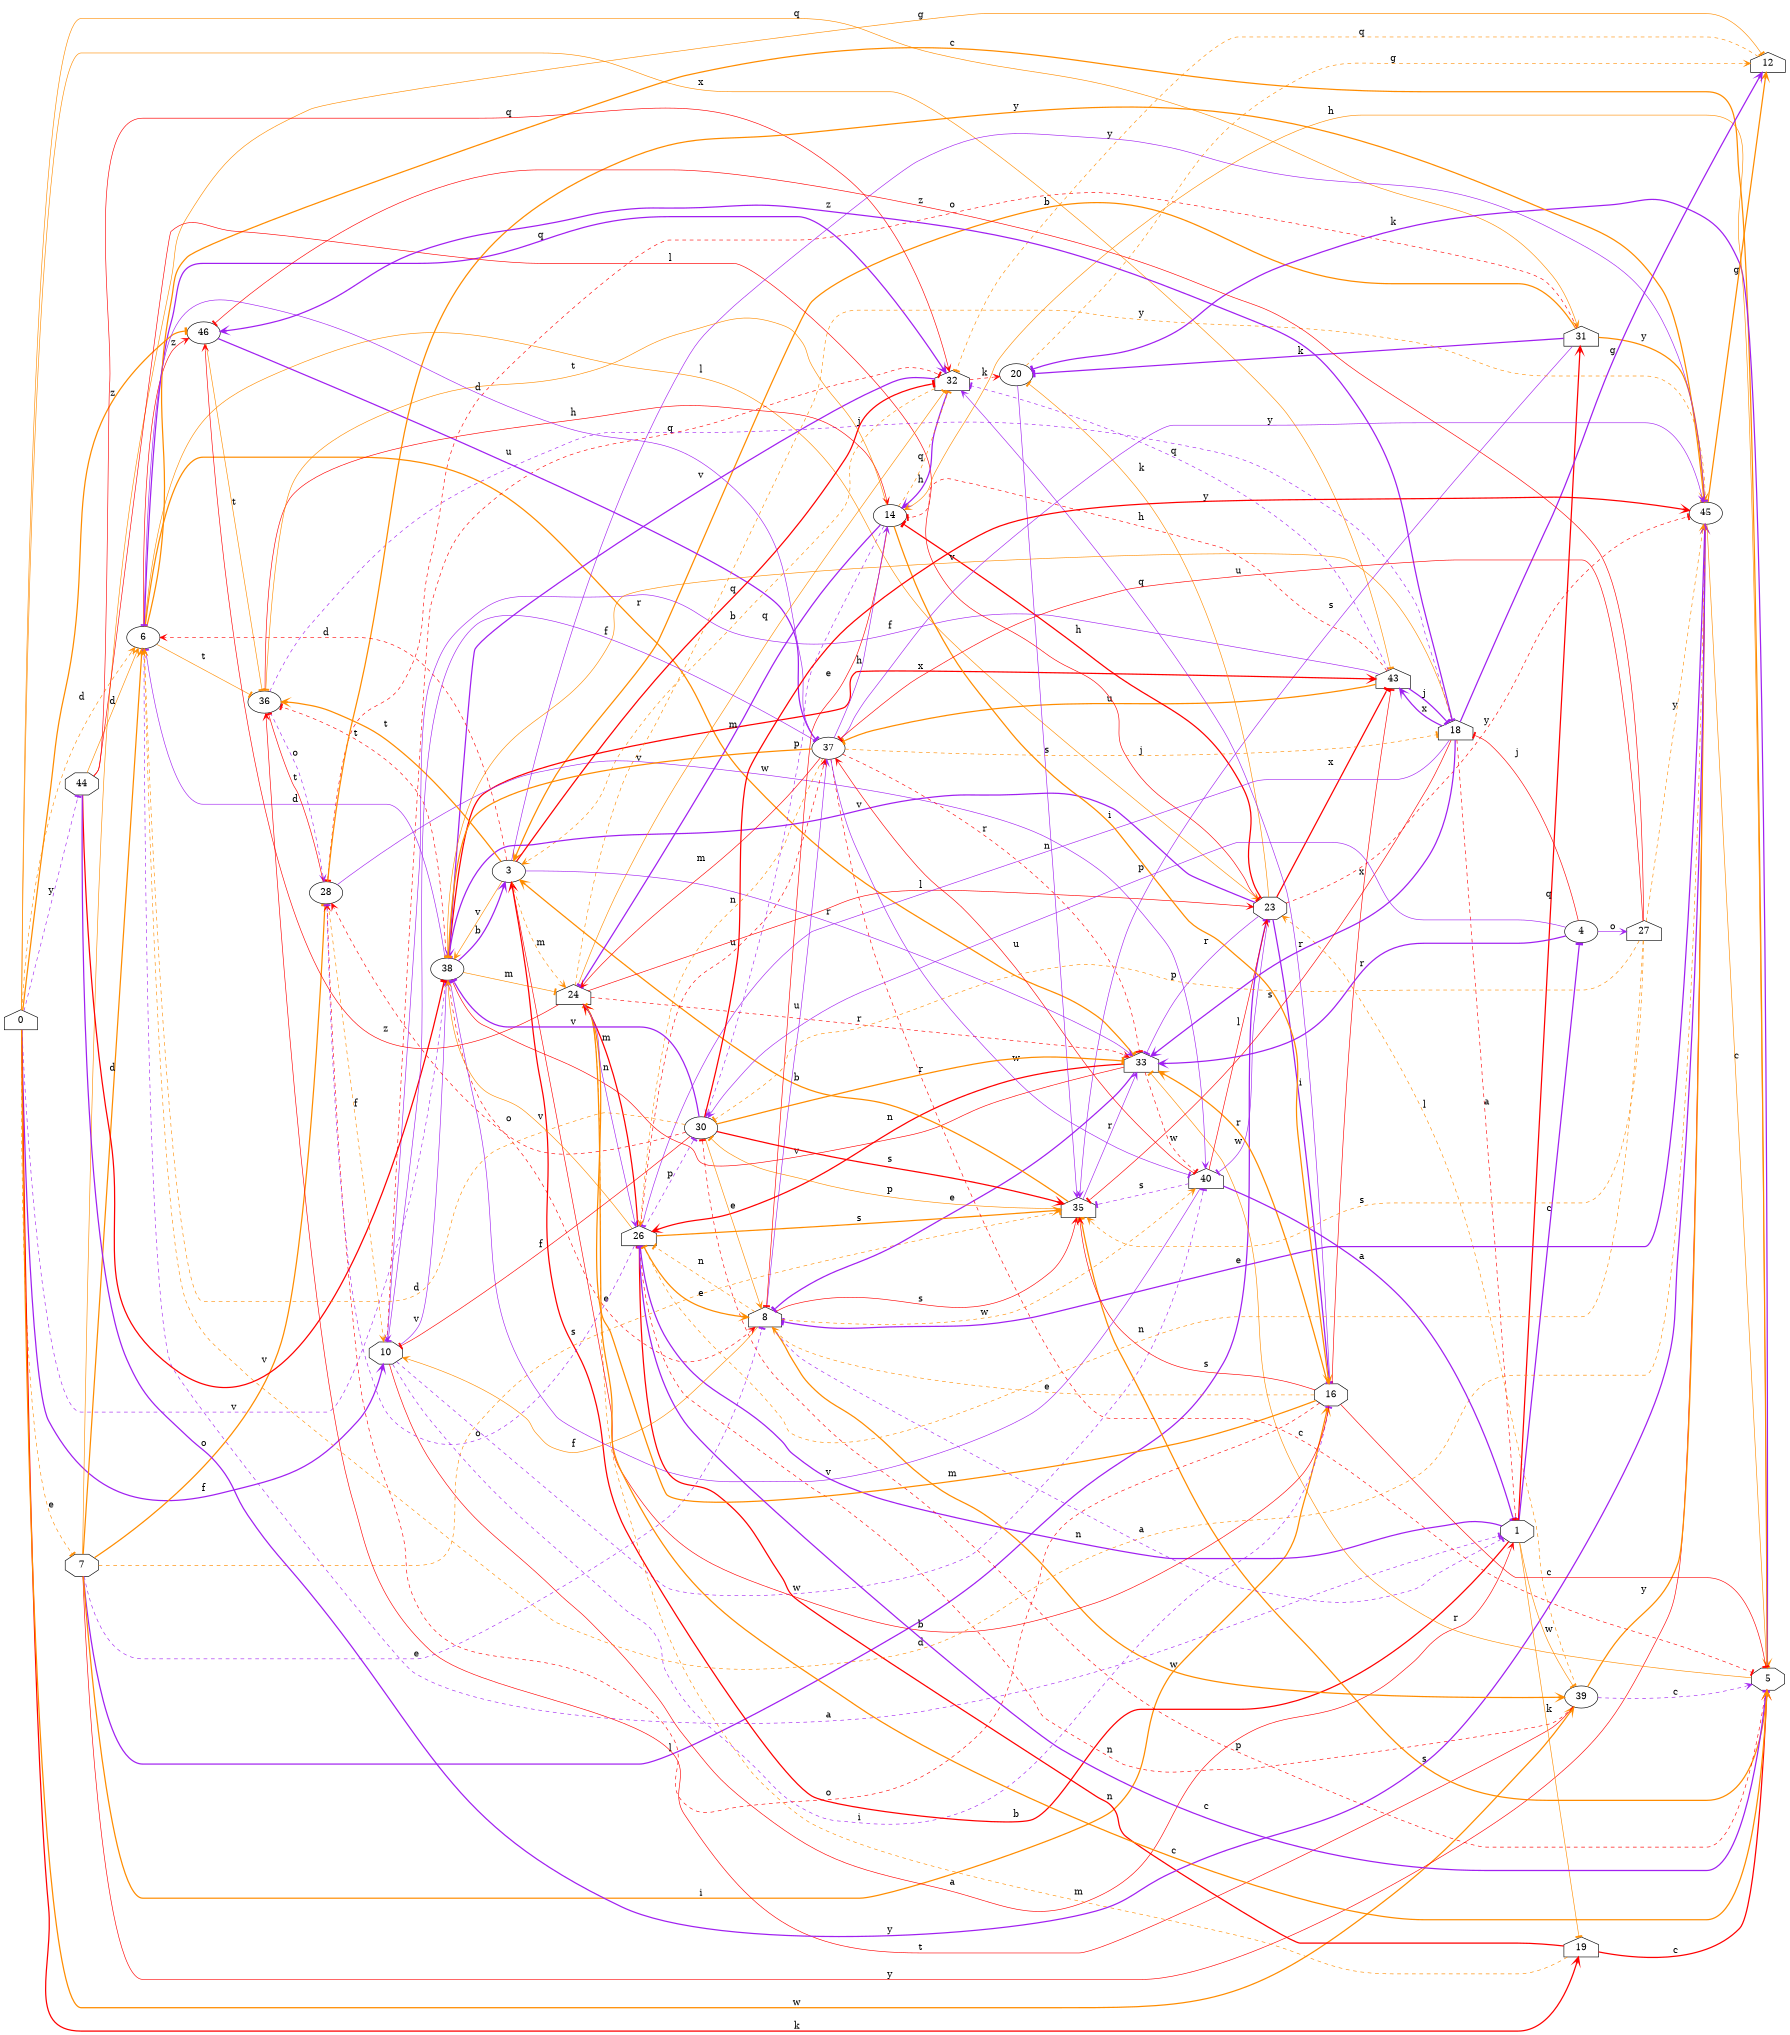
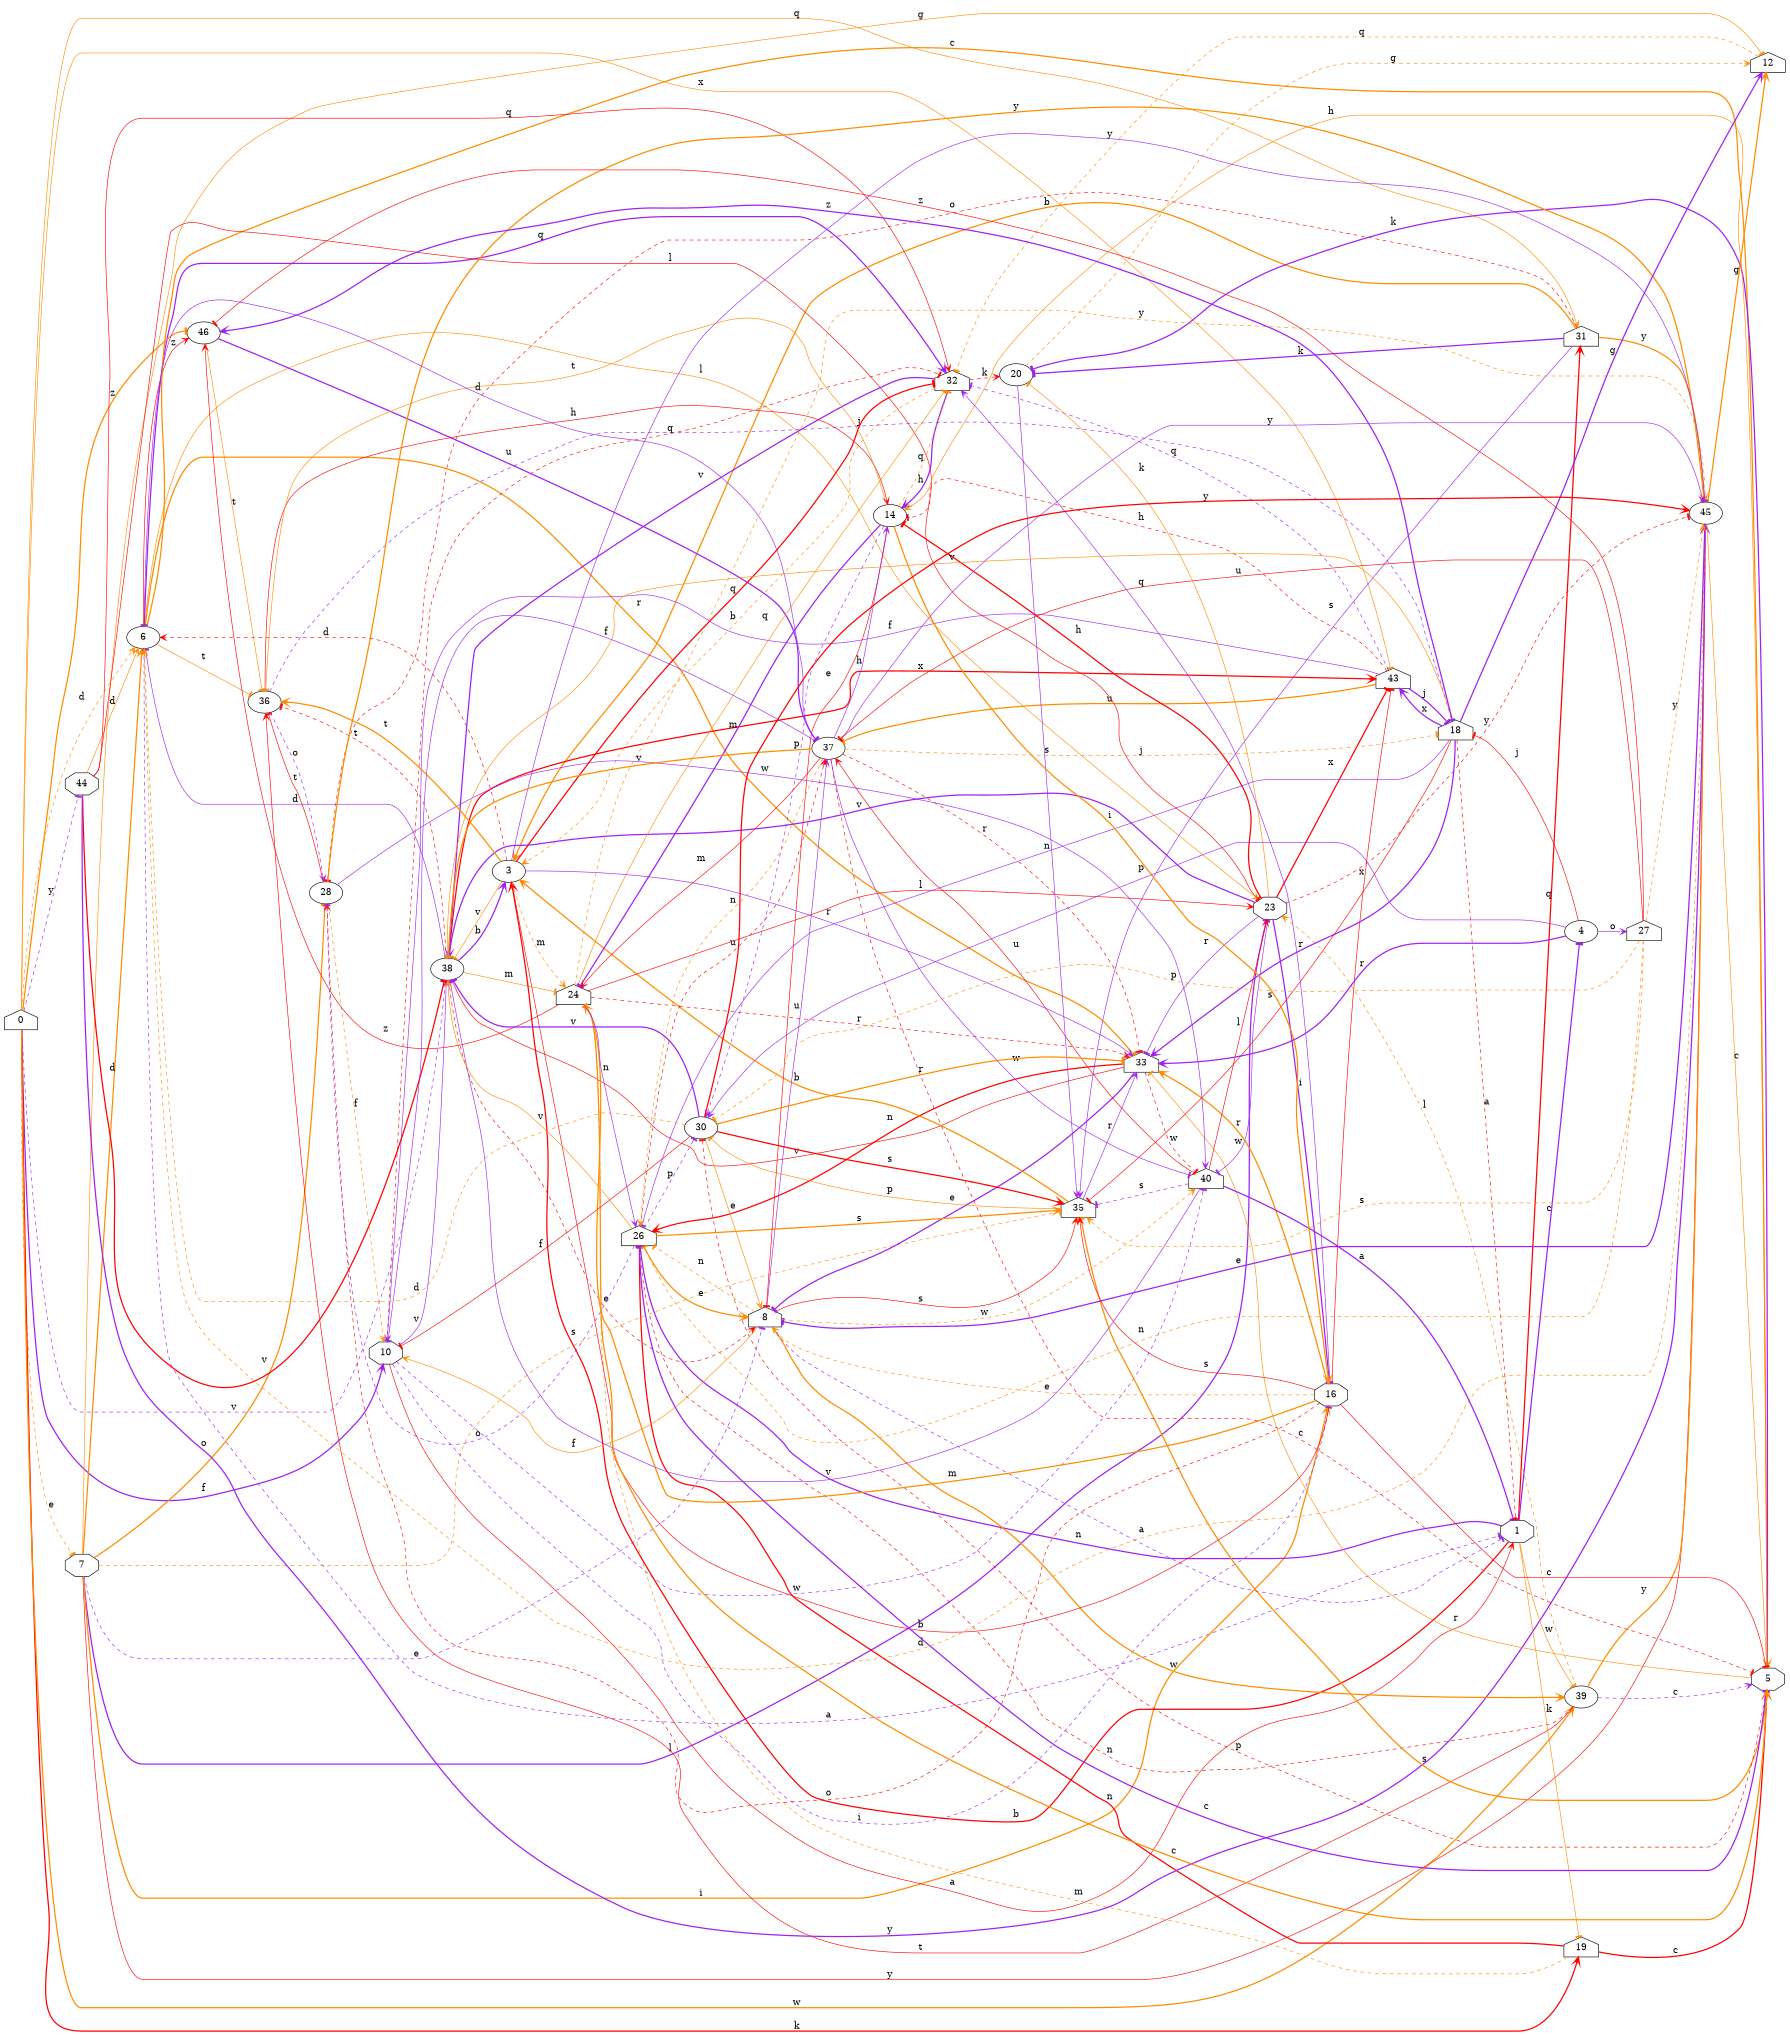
edge "3" -> "38": arrowhead vee -> tee
edge "30" -> "28": removed, label "o"
edge "26" -> "24": removed, label "m"
